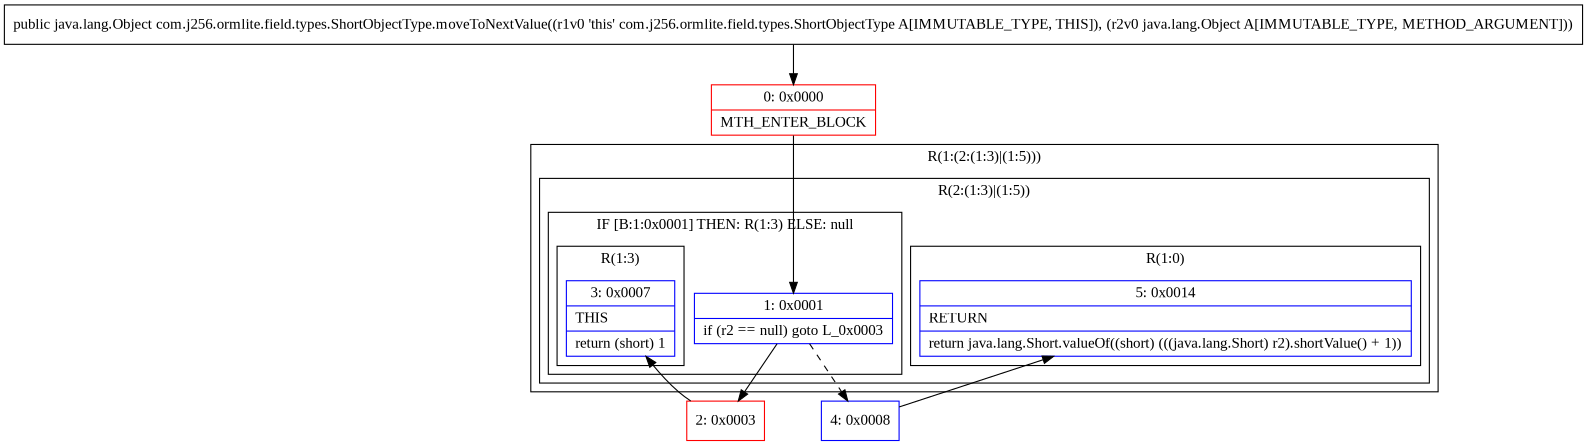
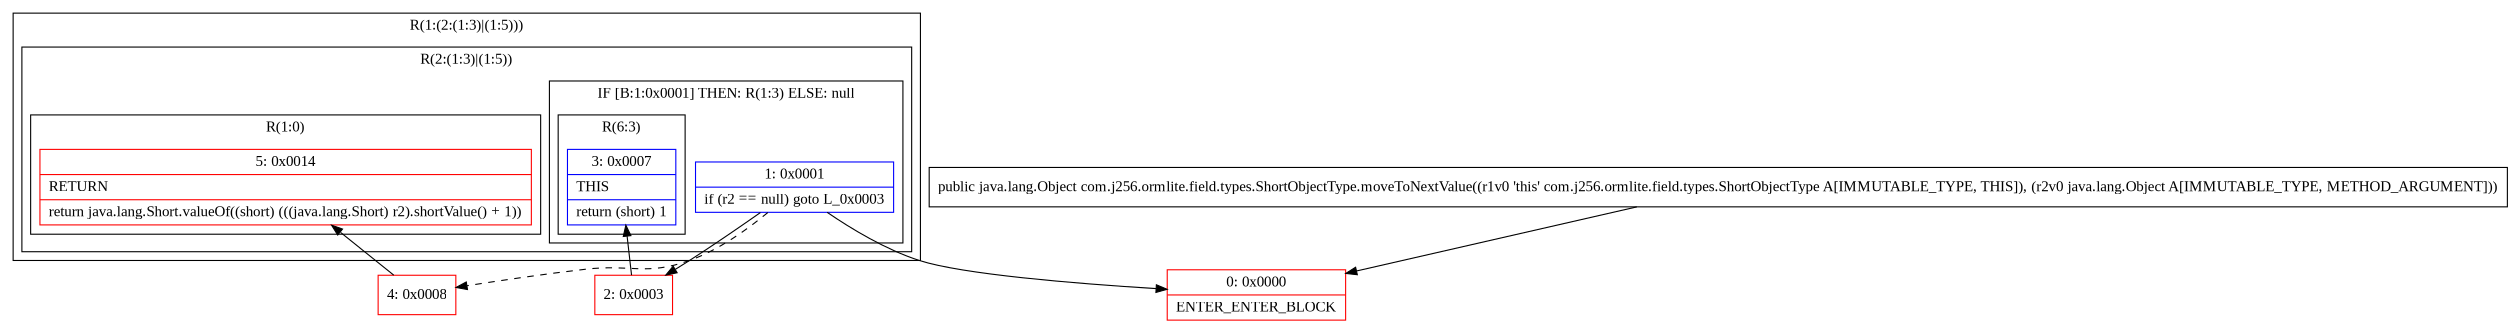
node "0: 0x0000": text "MTH_ENTER_BLOCK" -> "ENTER_ENTER_BLOCK"
edge "0: 0x0000" -> "1: 0x0001": reversed
cluster "R(1:3)": label "R(1:3)" -> "R(6:3)"
node "5: 0x0014": color blue -> red
node "4: 0x0008": color blue -> red
